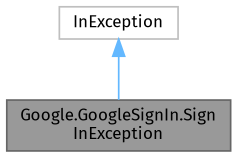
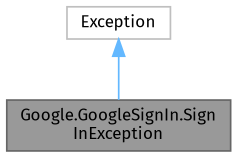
node "InException": label "InException" -> "Exception"
